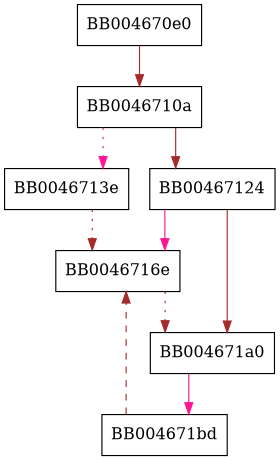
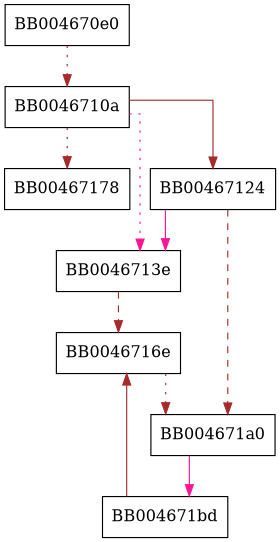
edge "BB004670e0" -> "BB0046710a": style solid -> dotted
node "BB00467178": added
edge "BB0046713e" -> "BB0046716e": style dotted -> dashed
edge "BB00467124" -> "BB0046716e": now "BB00467124" -> "BB0046713e"
edge "BB00467124" -> "BB004671a0": style solid -> dashed
edge "BB004671bd" -> "BB0046716e": style dashed -> solid
